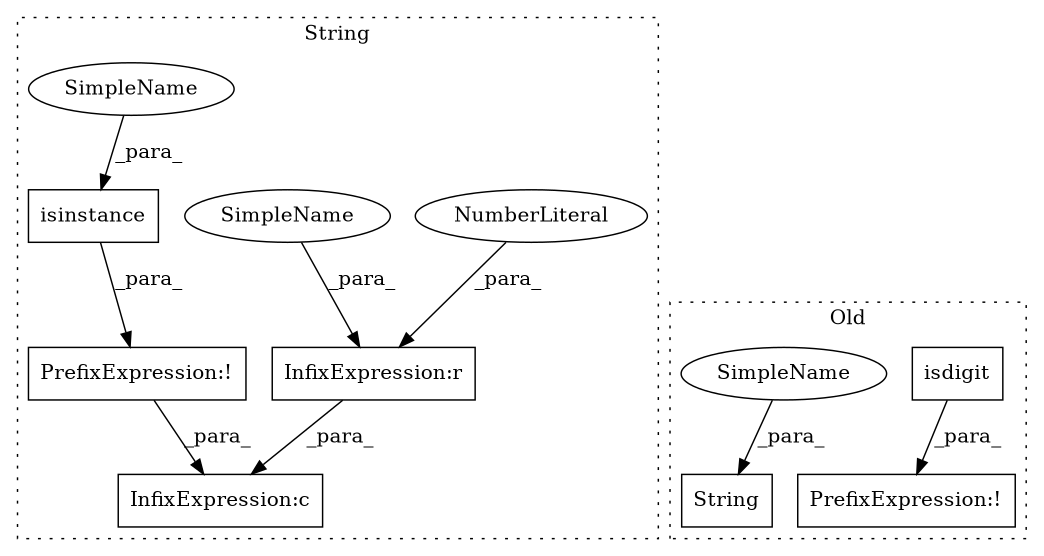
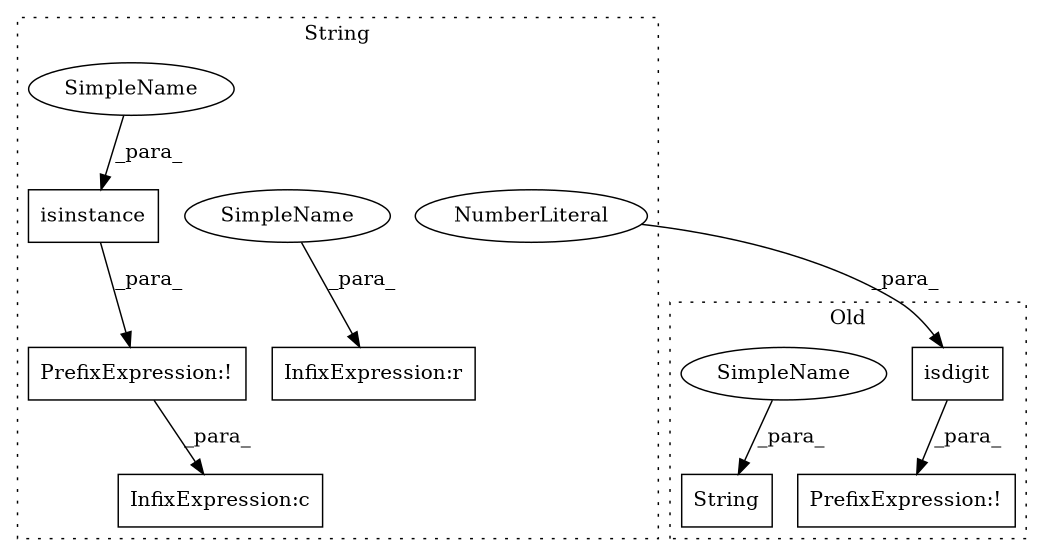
edge "NumberLiteral" -> "InfixExpression:r": now "NumberLiteral" -> "isdigit"
edge "InfixExpression:r" -> "InfixExpression:c": removed, label "_para_"
